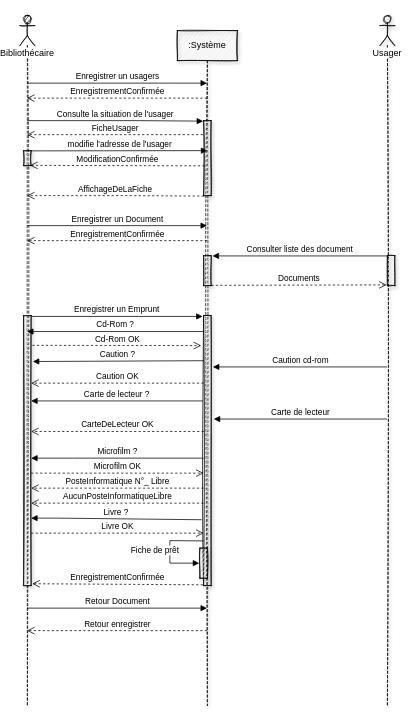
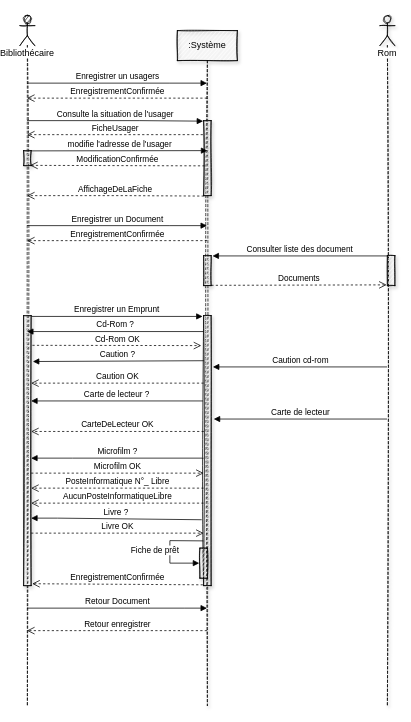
node "Usager": label "Usager" -> "Rom"
